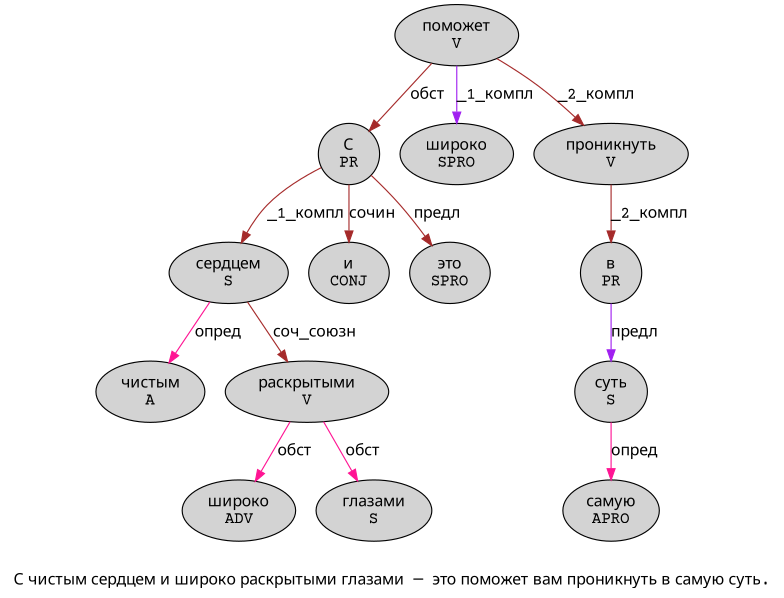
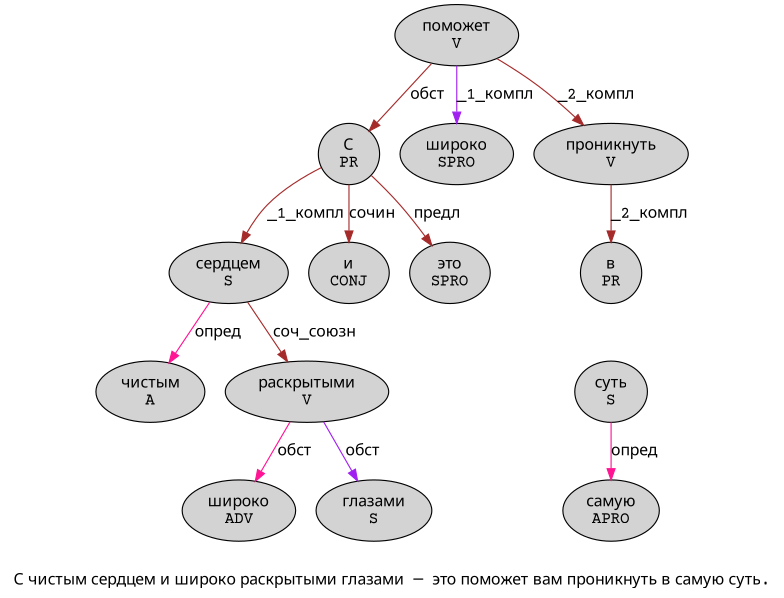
edge "в PR" -> "суть S": removed, label "предл"
edge "раскрытыми V" -> "глазами S": color deeppink -> purple
